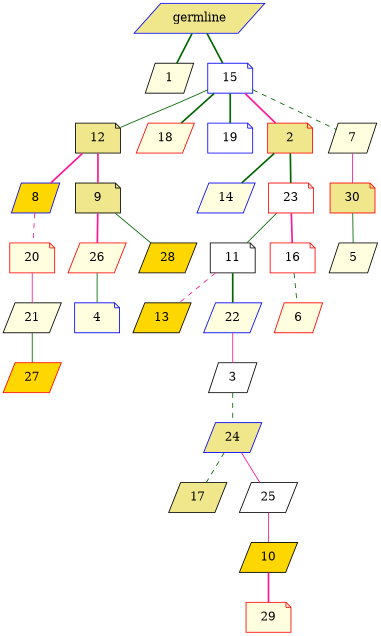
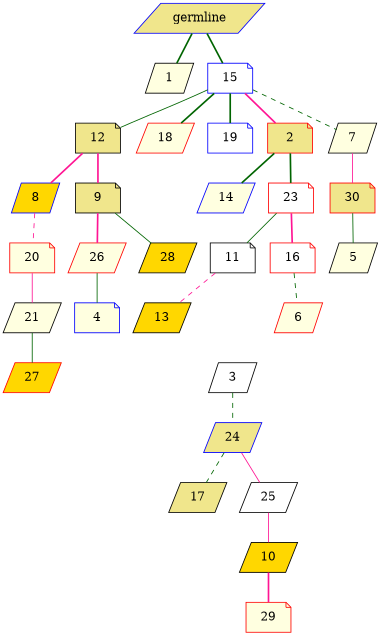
node "22": removed
